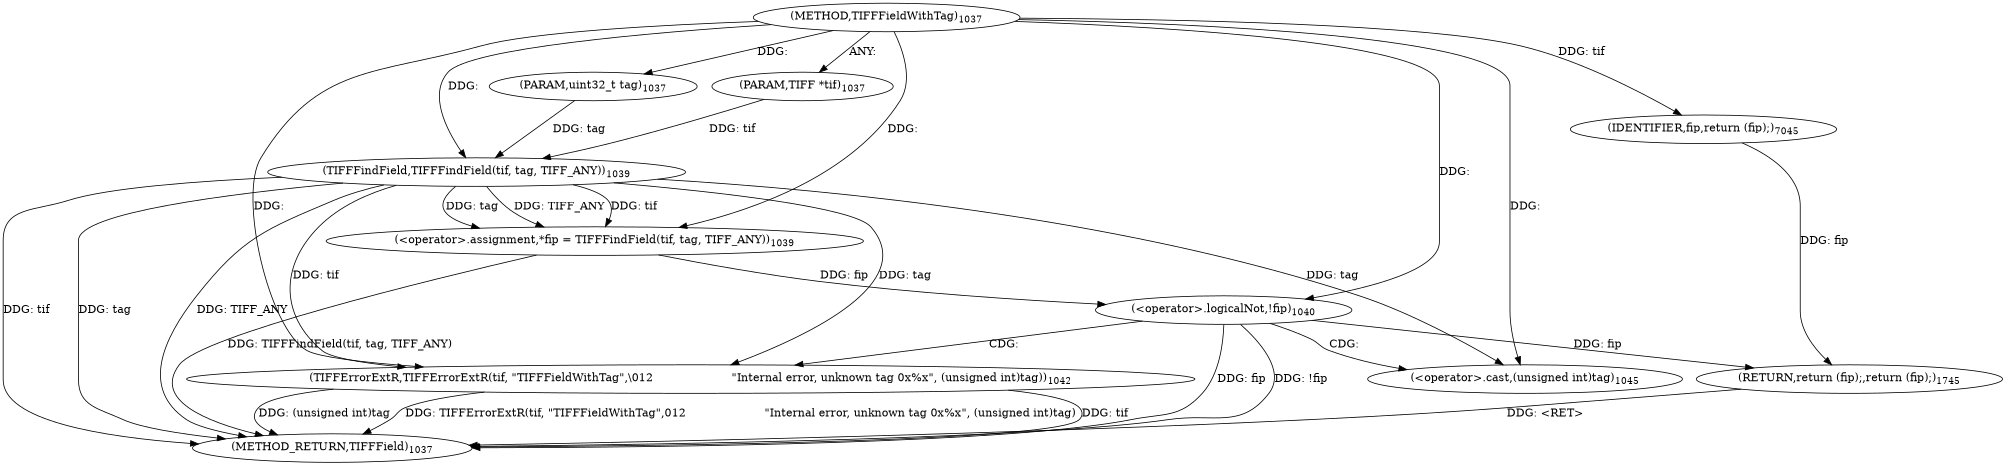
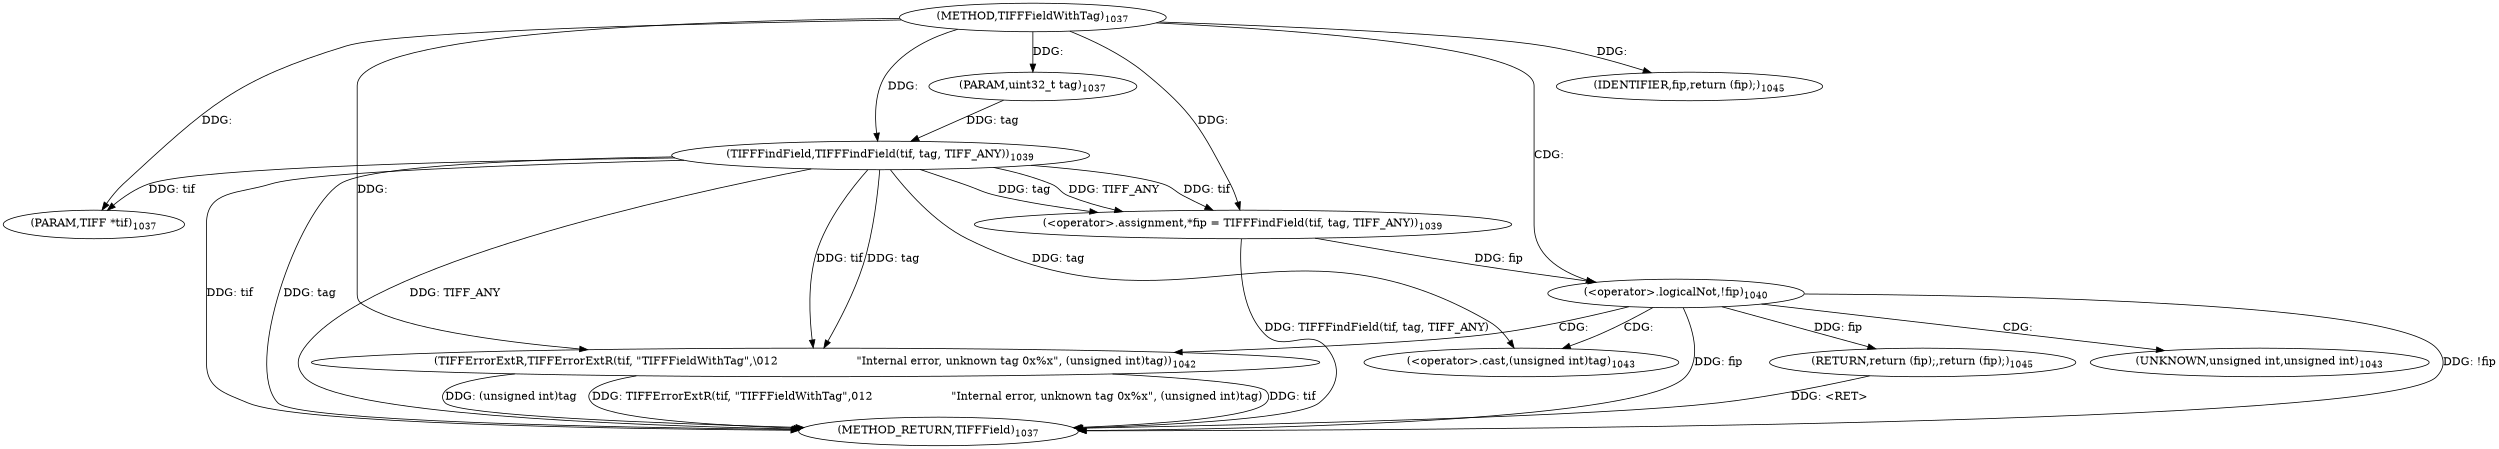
edge "(METHOD,TIFFFieldWithTag)" -> "(<operator>.cast,(unsigned int)tag)": removed, label "DDG:"
edge "(METHOD,TIFFFieldWithTag)" -> "(PARAM,TIFF *tif)": label "ANY: " -> "DDG: "
edge "(METHOD,TIFFFieldWithTag)" -> "(IDENTIFIER,fip,return (fip);)": label "DDG: tif" -> "DDG: "
node "(IDENTIFIER,fip,return (fip);)": text "7045" -> "1045"
edge "(PARAM,TIFF *tif)" -> "(TIFFFindField,TIFFFindField(tif, tag, TIFF_ANY))": reversed
edge "(METHOD,TIFFFieldWithTag)" -> "(<operator>.logicalNot,!fip)": label "DDG: " -> "CDG: "
edge "(IDENTIFIER,fip,return (fip);)" -> "(RETURN,return (fip);,return (fip);)": removed, label "DDG: fip"
node "(UNKNOWN,unsigned int,unsigned int)": added
node "(<operator>.cast,(unsigned int)tag)": text "1045" -> "1043"
node "(RETURN,return (fip);,return (fip);)": text "1745" -> "1045"
